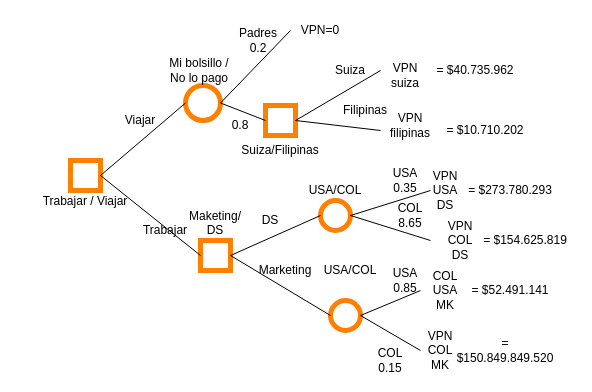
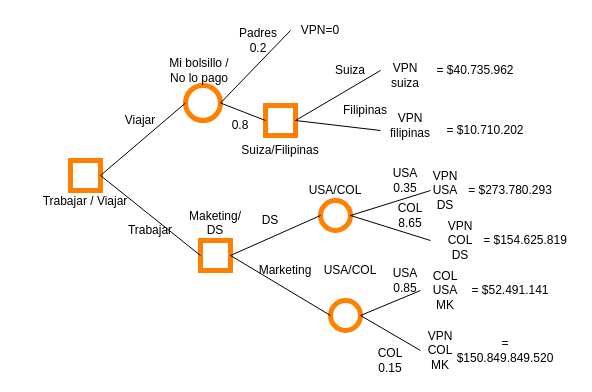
node "Trabajar": moved (166, 231) -> (151, 231)
